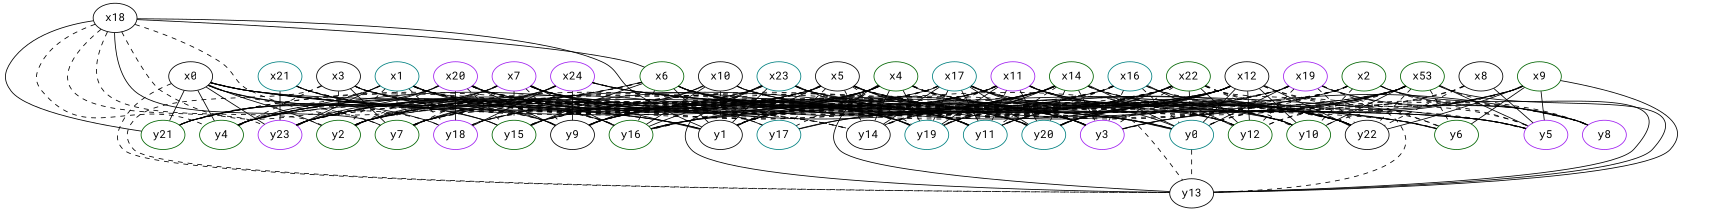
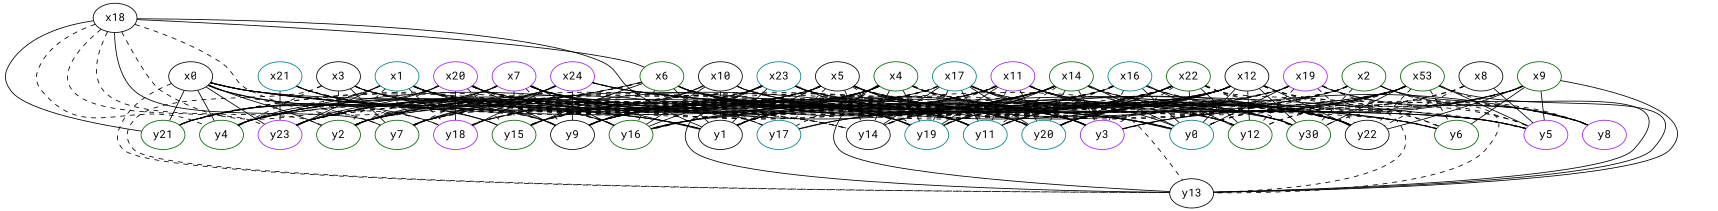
edge "x16" -- "y0": style dashed -> solid
node "y10": label "y10" -> "y30"
edge "y0" -- "y13": now "x12" -- "y13"
